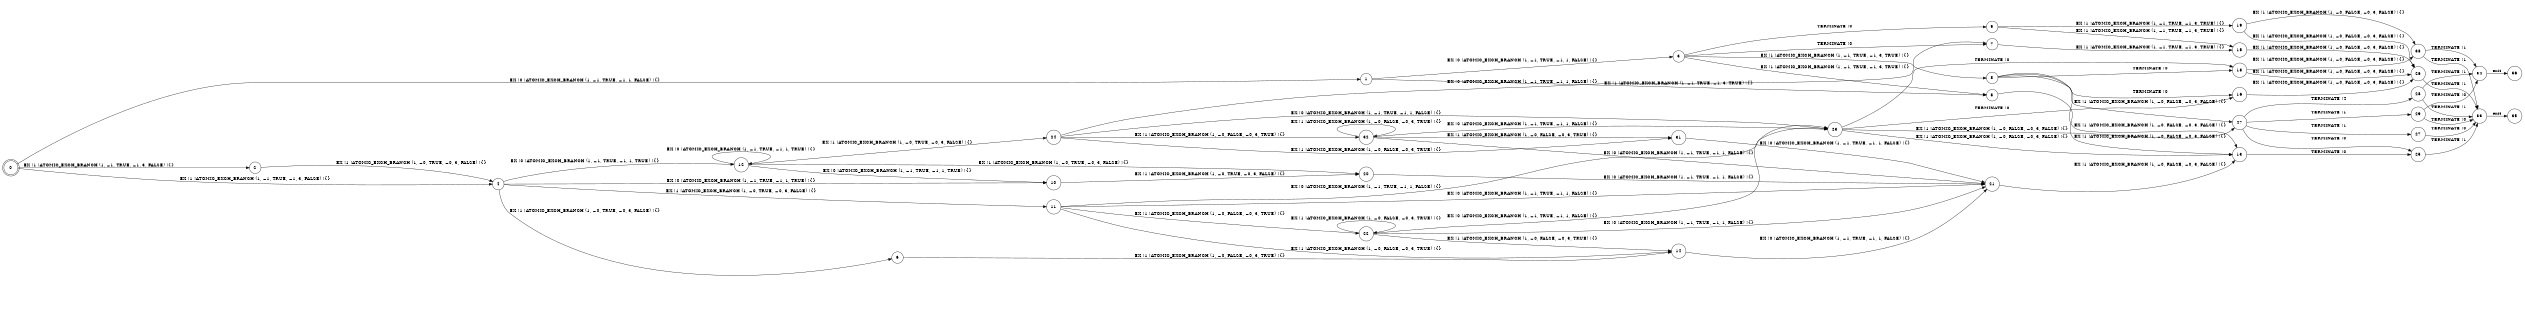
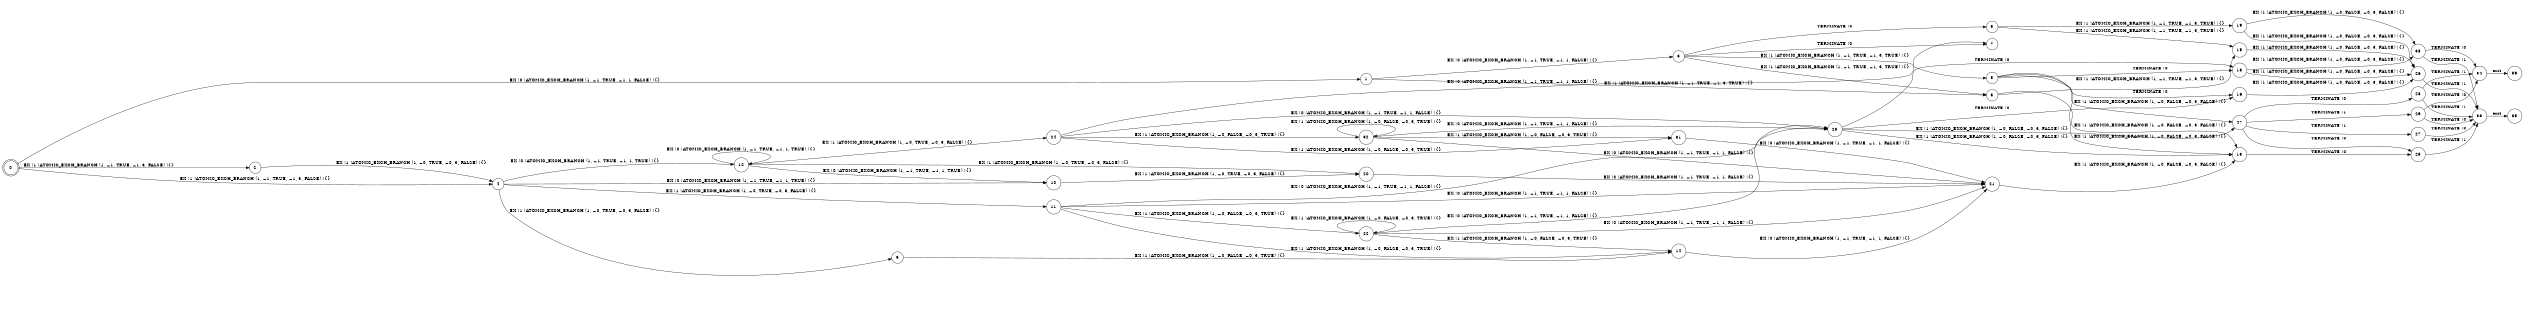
edge "38" -> "34": label "TERMINATE !1" -> "TERMINATE !0"
edge "7" -> "15": now "5" -> "15"
edge "47" -> "28": label "TERMINATE !4" -> "TERMINATE !0"
